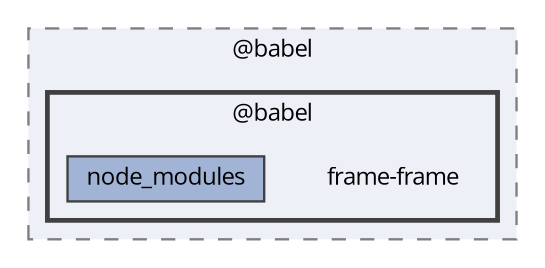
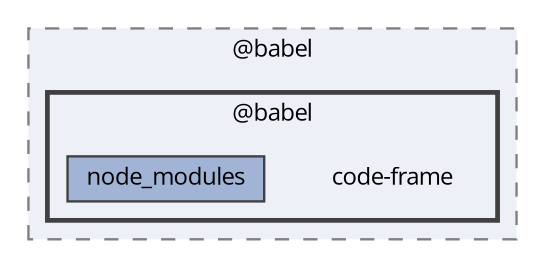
node "frame-frame": label "frame-frame" -> "code-frame"
